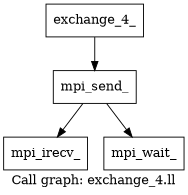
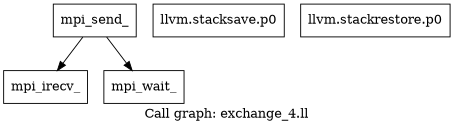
node "exchange_4_": removed
node "llvm.stacksave.p0": added
node "llvm.stackrestore.p0": added
